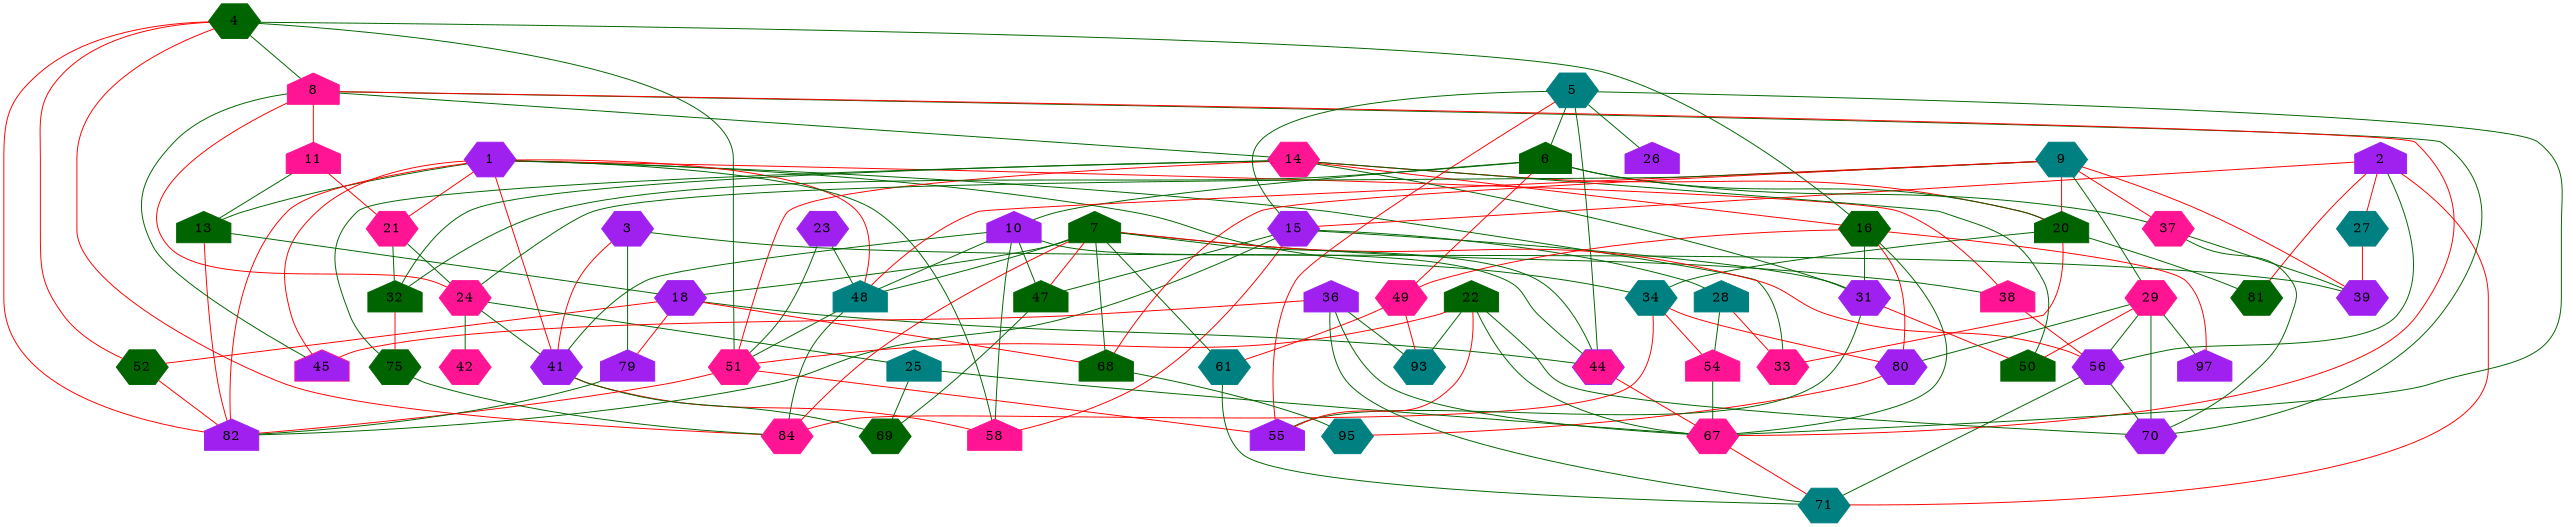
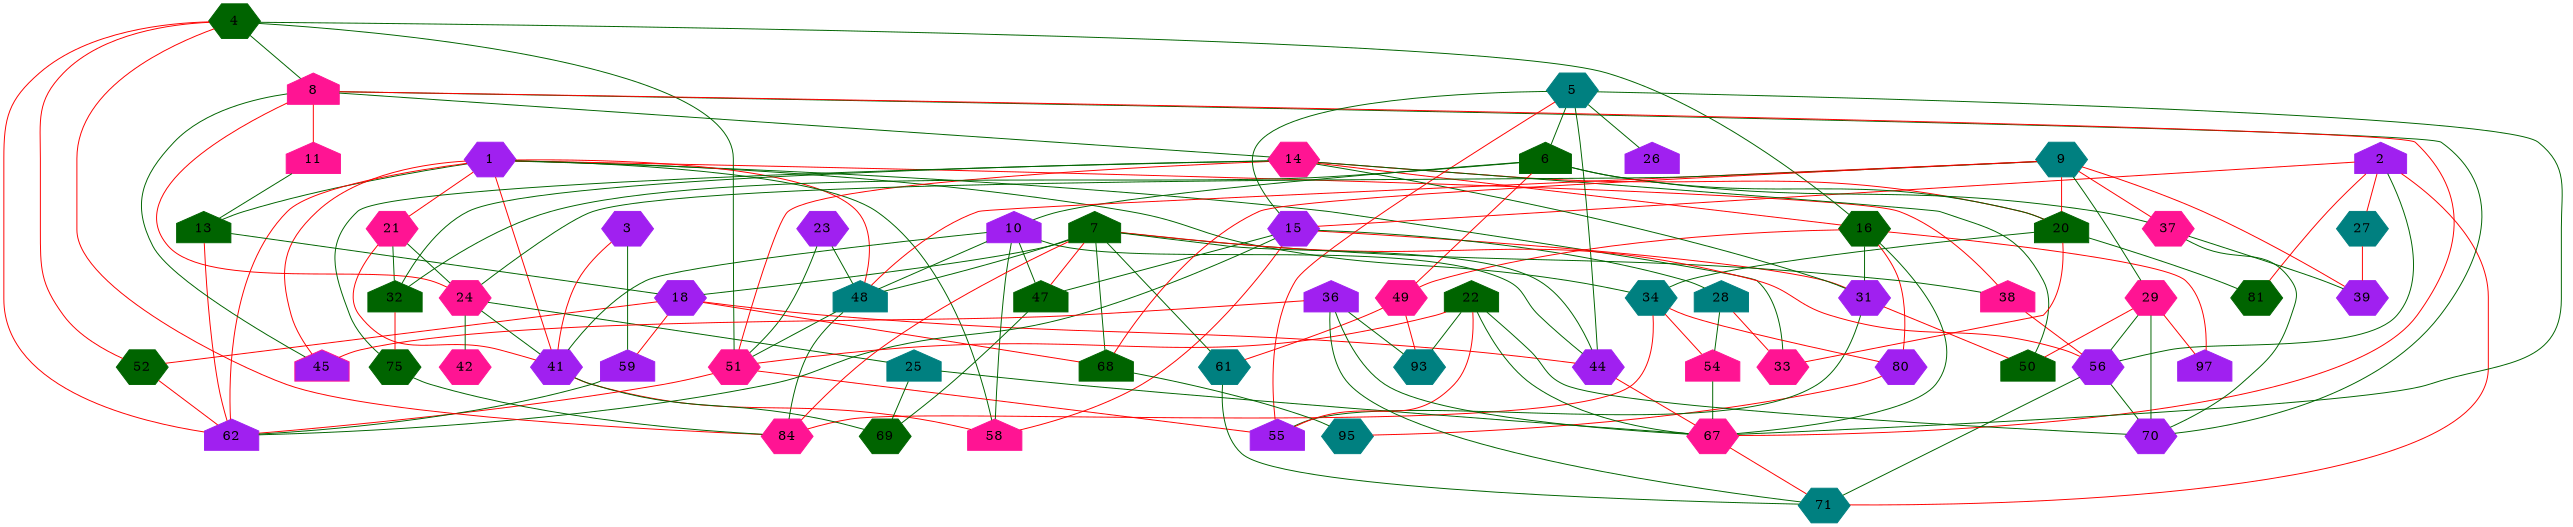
edge "11" -- "21": now "41" -- "21"
edge "15" -- "31": color darkgreen -> red
edge "3" -- "39": removed
edge "18" -- "44": color darkgreen -> red
edge "29" -- "80": removed
edge "29" -- "97": color darkgreen -> red
node "79": label "79" -> "59"
node "44": fillcolor deeppink -> purple
node "82": label "82" -> "62"
